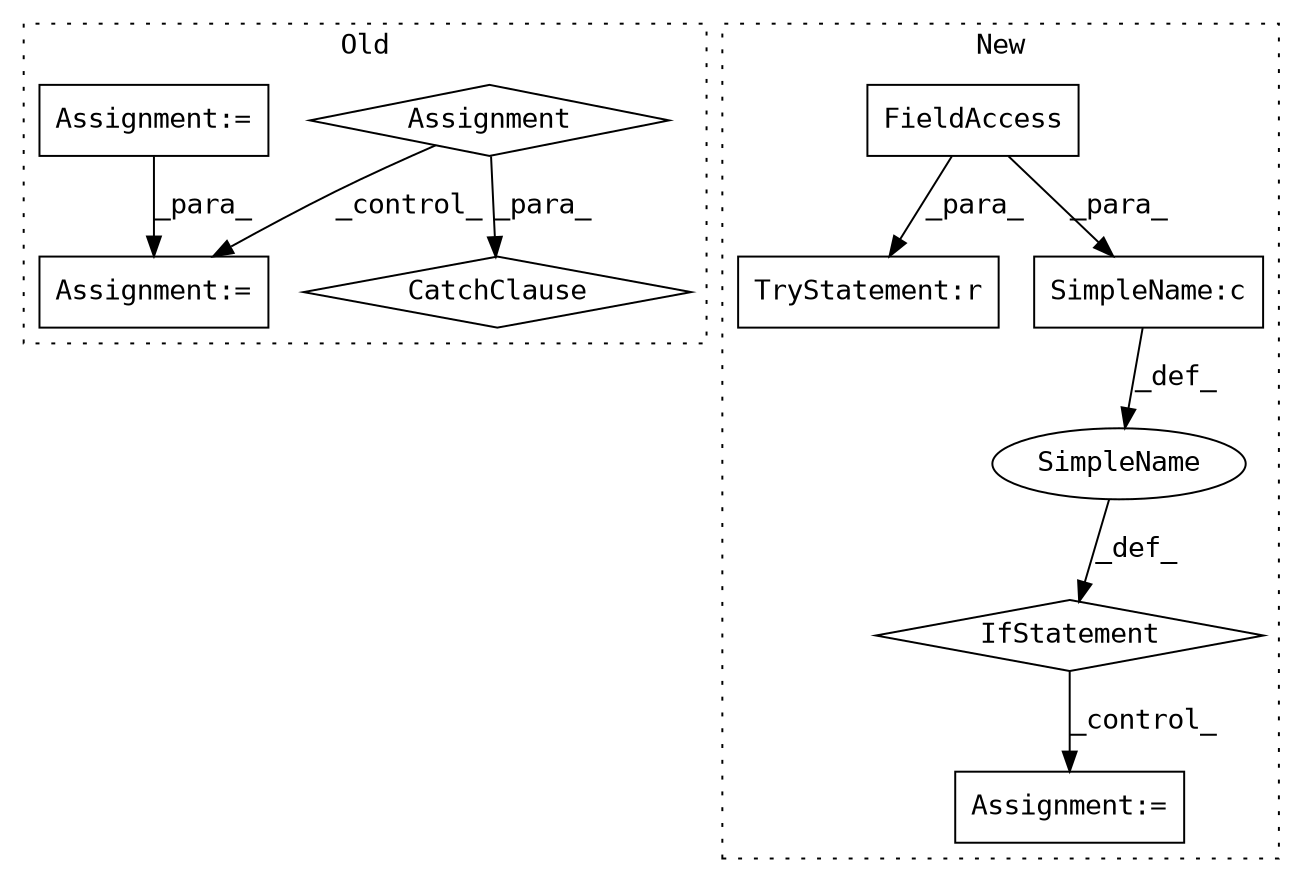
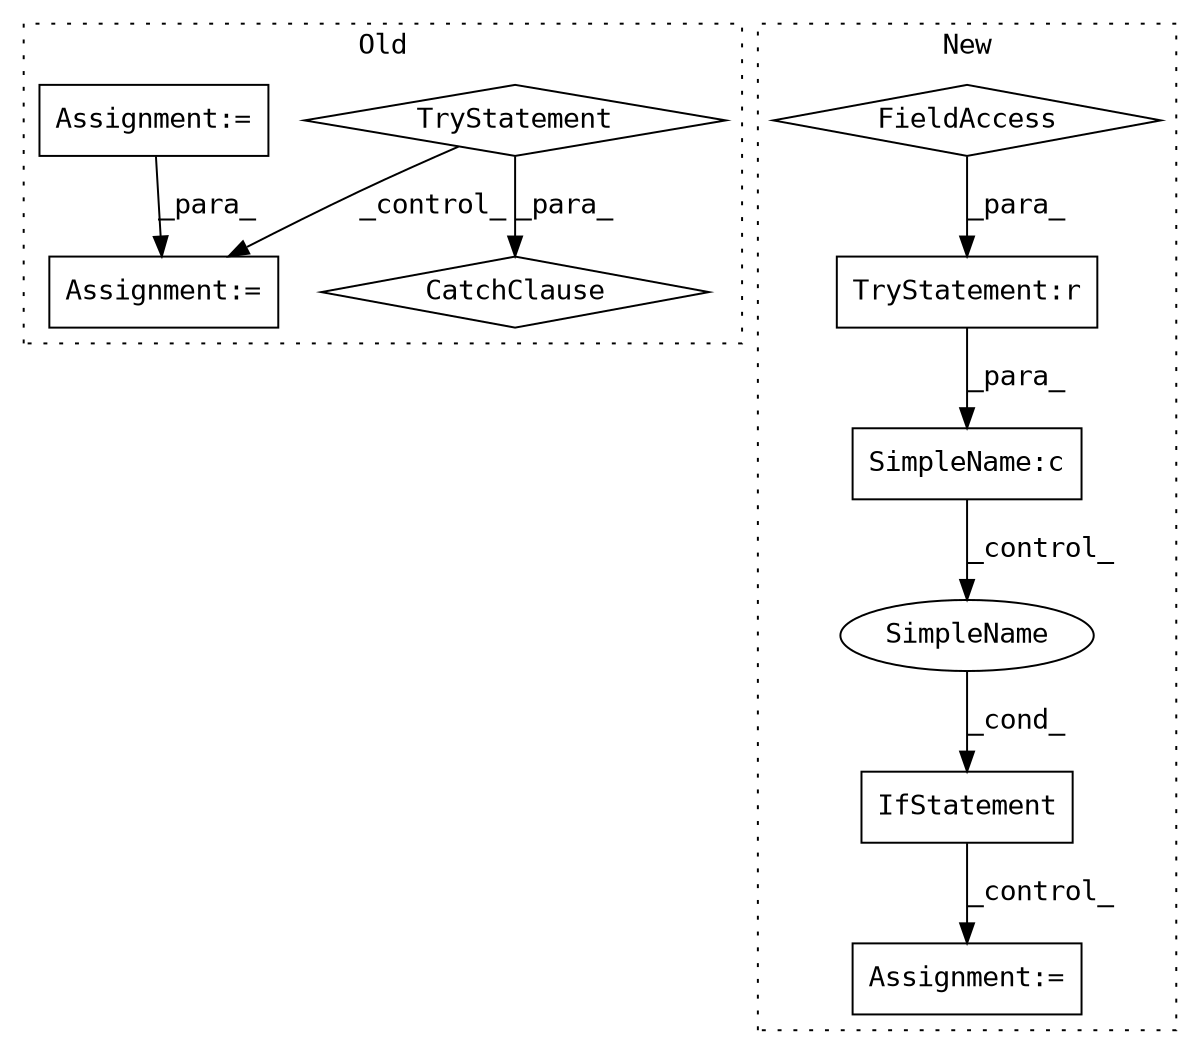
node "Assignment": label "Assignment" -> "TryStatement"
node "FieldAccess": shape box -> diamond
edge "FieldAccess" -> "SimpleName:c": now "TryStatement:r" -> "SimpleName:c"
edge "SimpleName:c" -> "SimpleName": label "_def_" -> "_control_"
edge "SimpleName" -> "IfStatement": label "_def_" -> "_cond_"
node "IfStatement": shape diamond -> box
